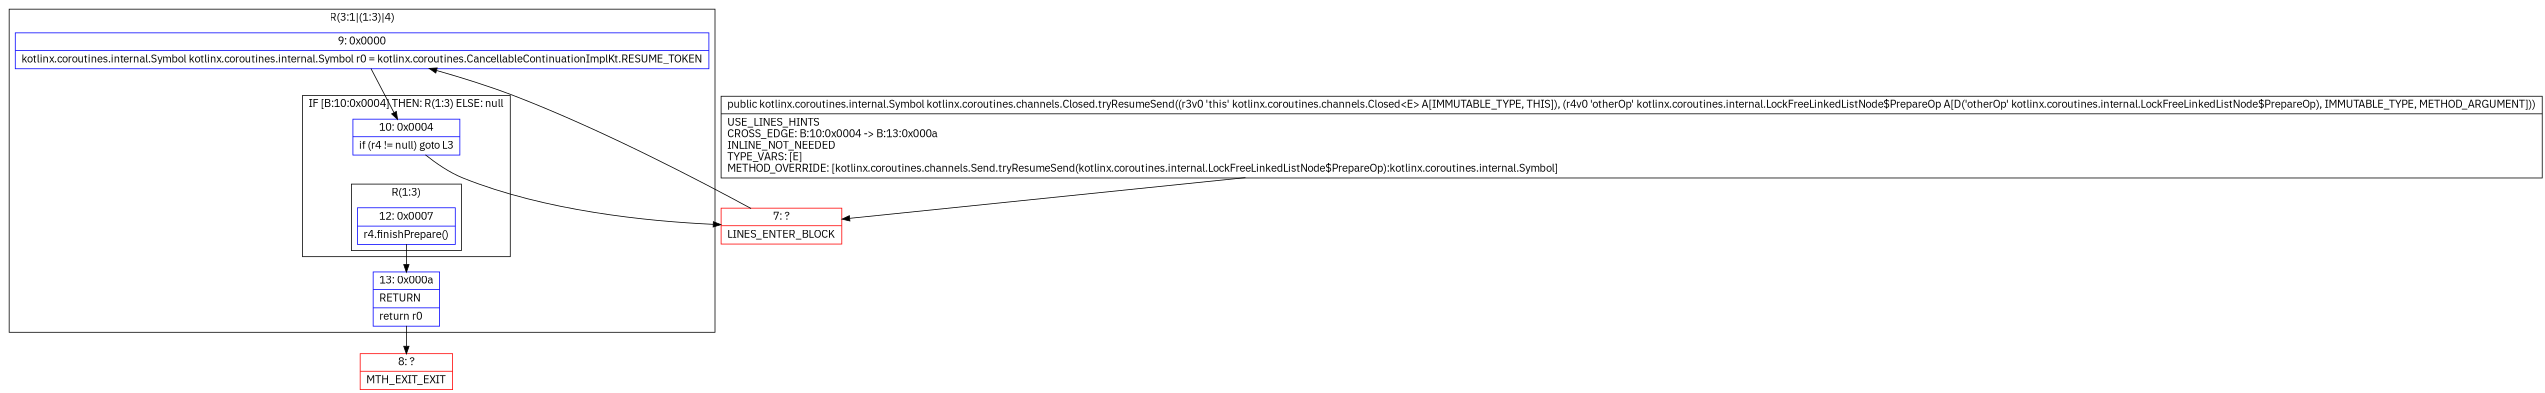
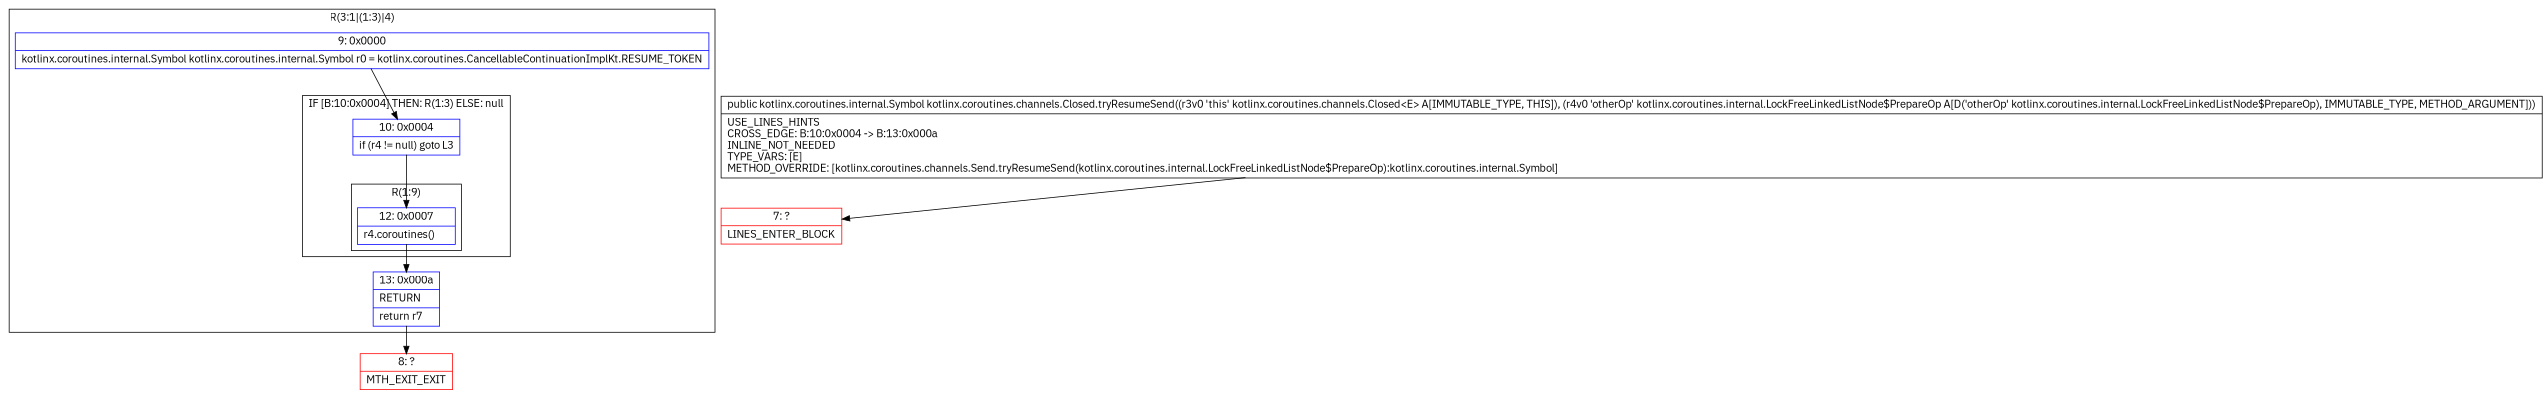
edge "7: ?" -> "9: 0x0000": removed
cluster "R(1:3)": label "R(1:3)" -> "R(1:9)"
edge "10: 0x0004" -> "7: ?": now "10: 0x0004" -> "12: 0x0007"
node "12: 0x0007": text "r4.finishPrepare()" -> "r4.coroutines()"
node "13: 0x000a": text "return r0" -> "return r7"
